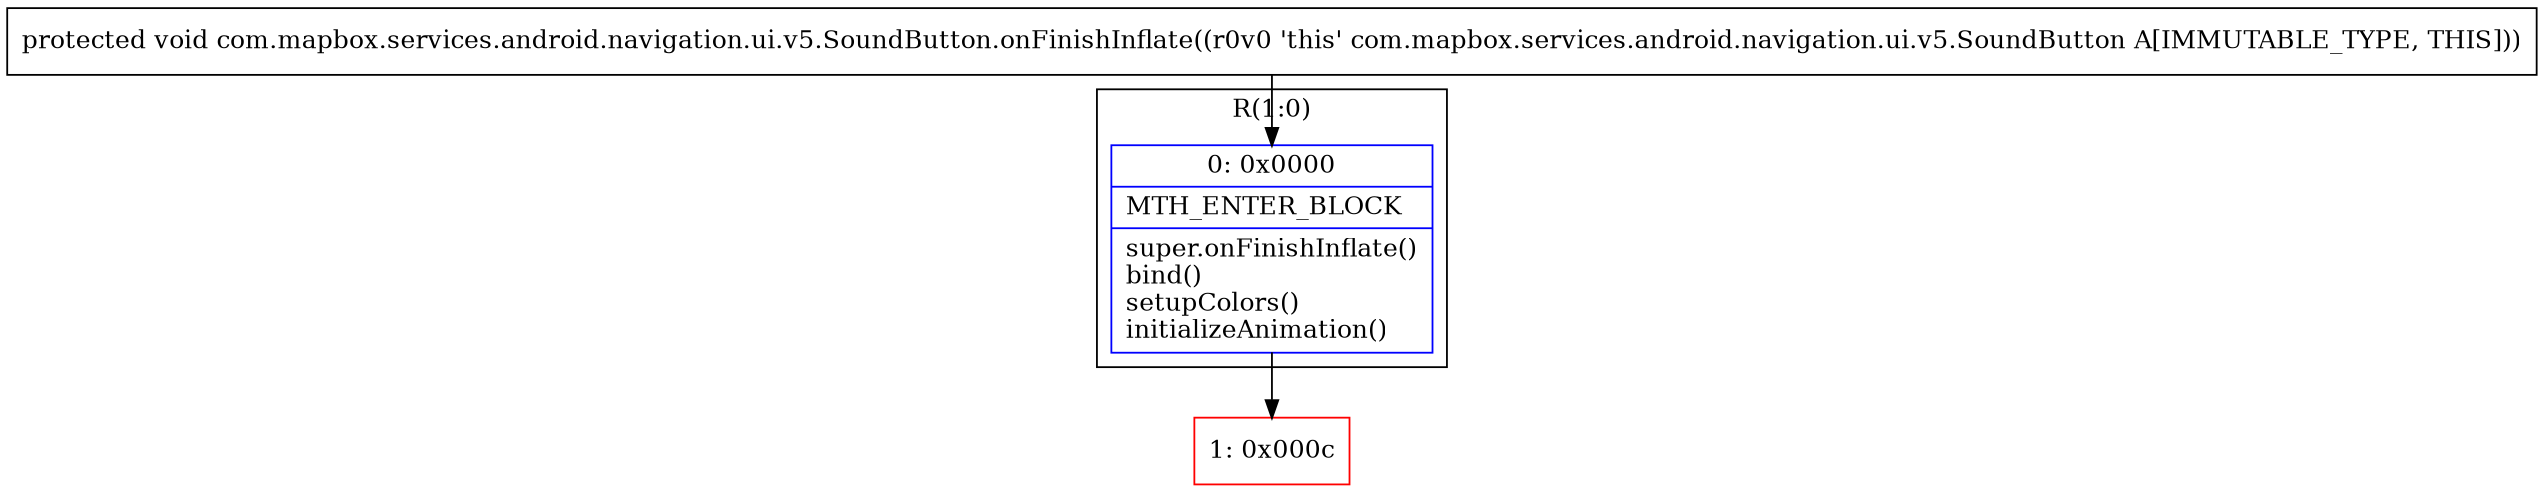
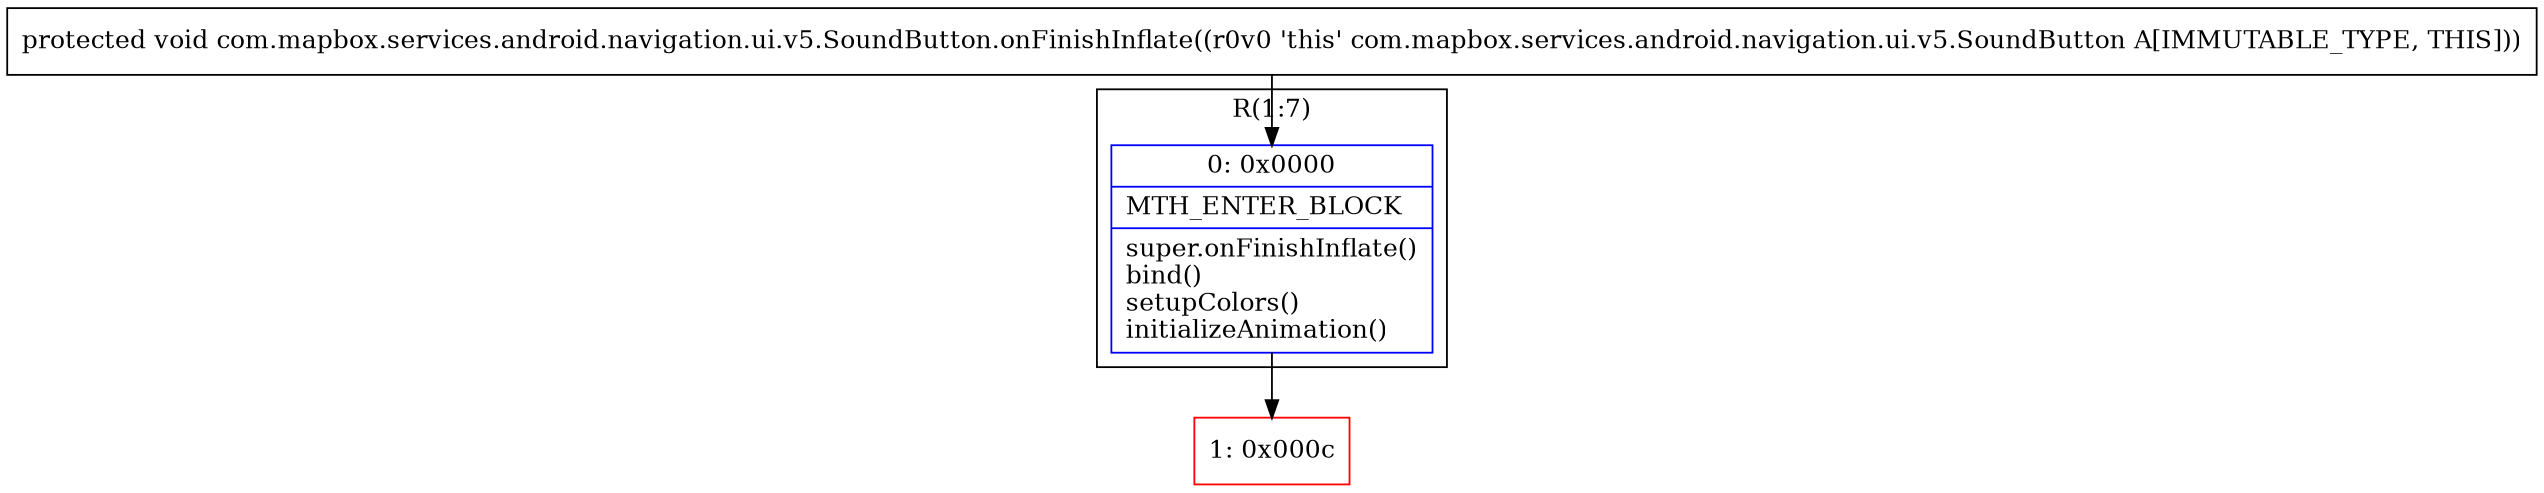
cluster "R(1:0)": label "R(1:0)" -> "R(1:7)"
